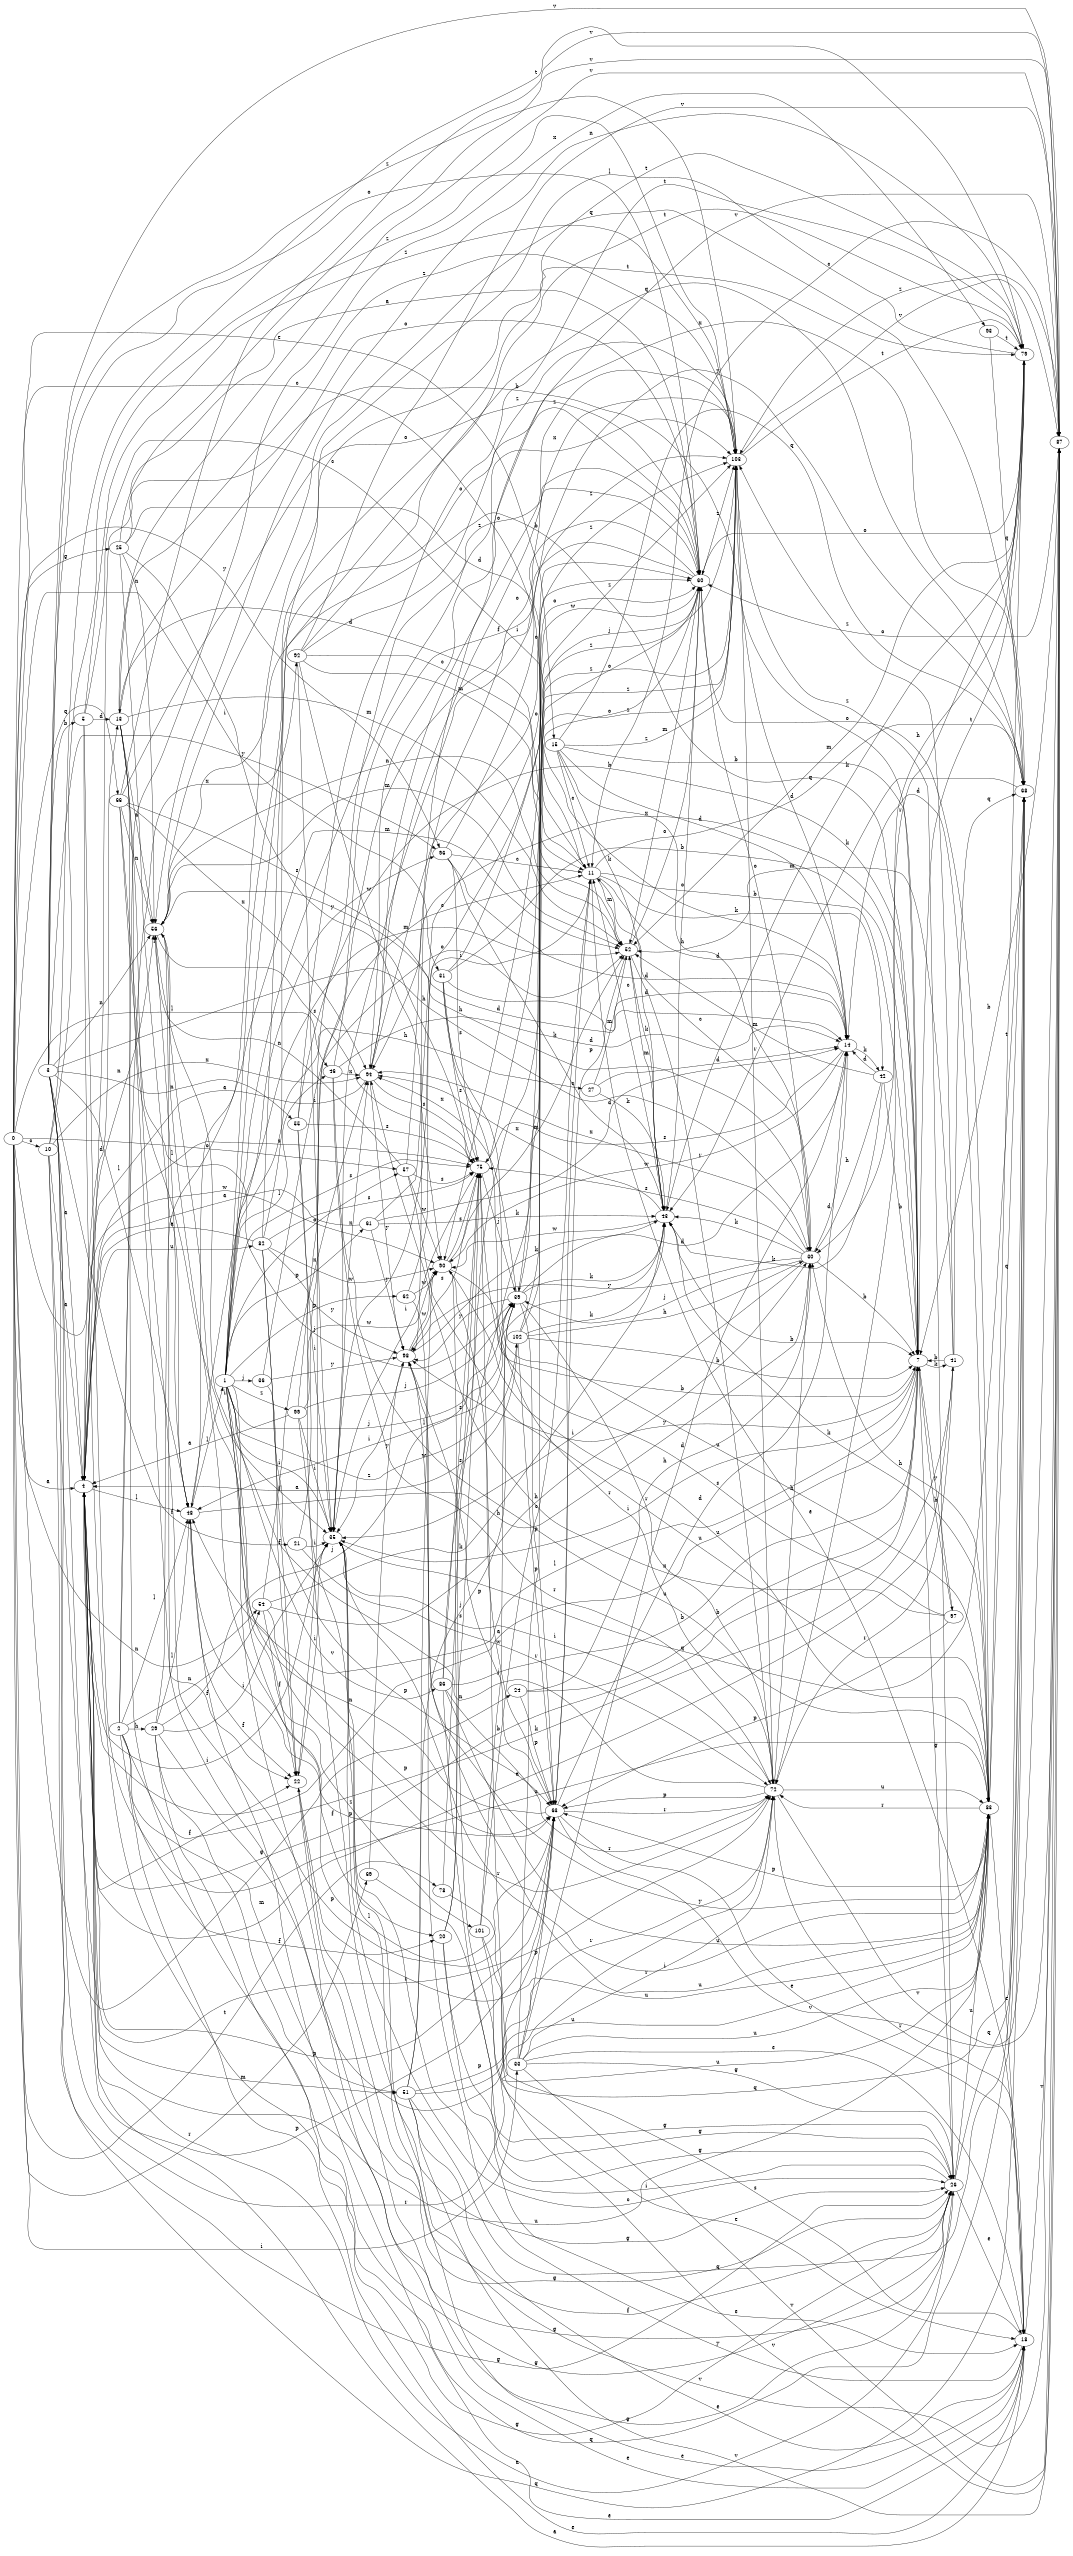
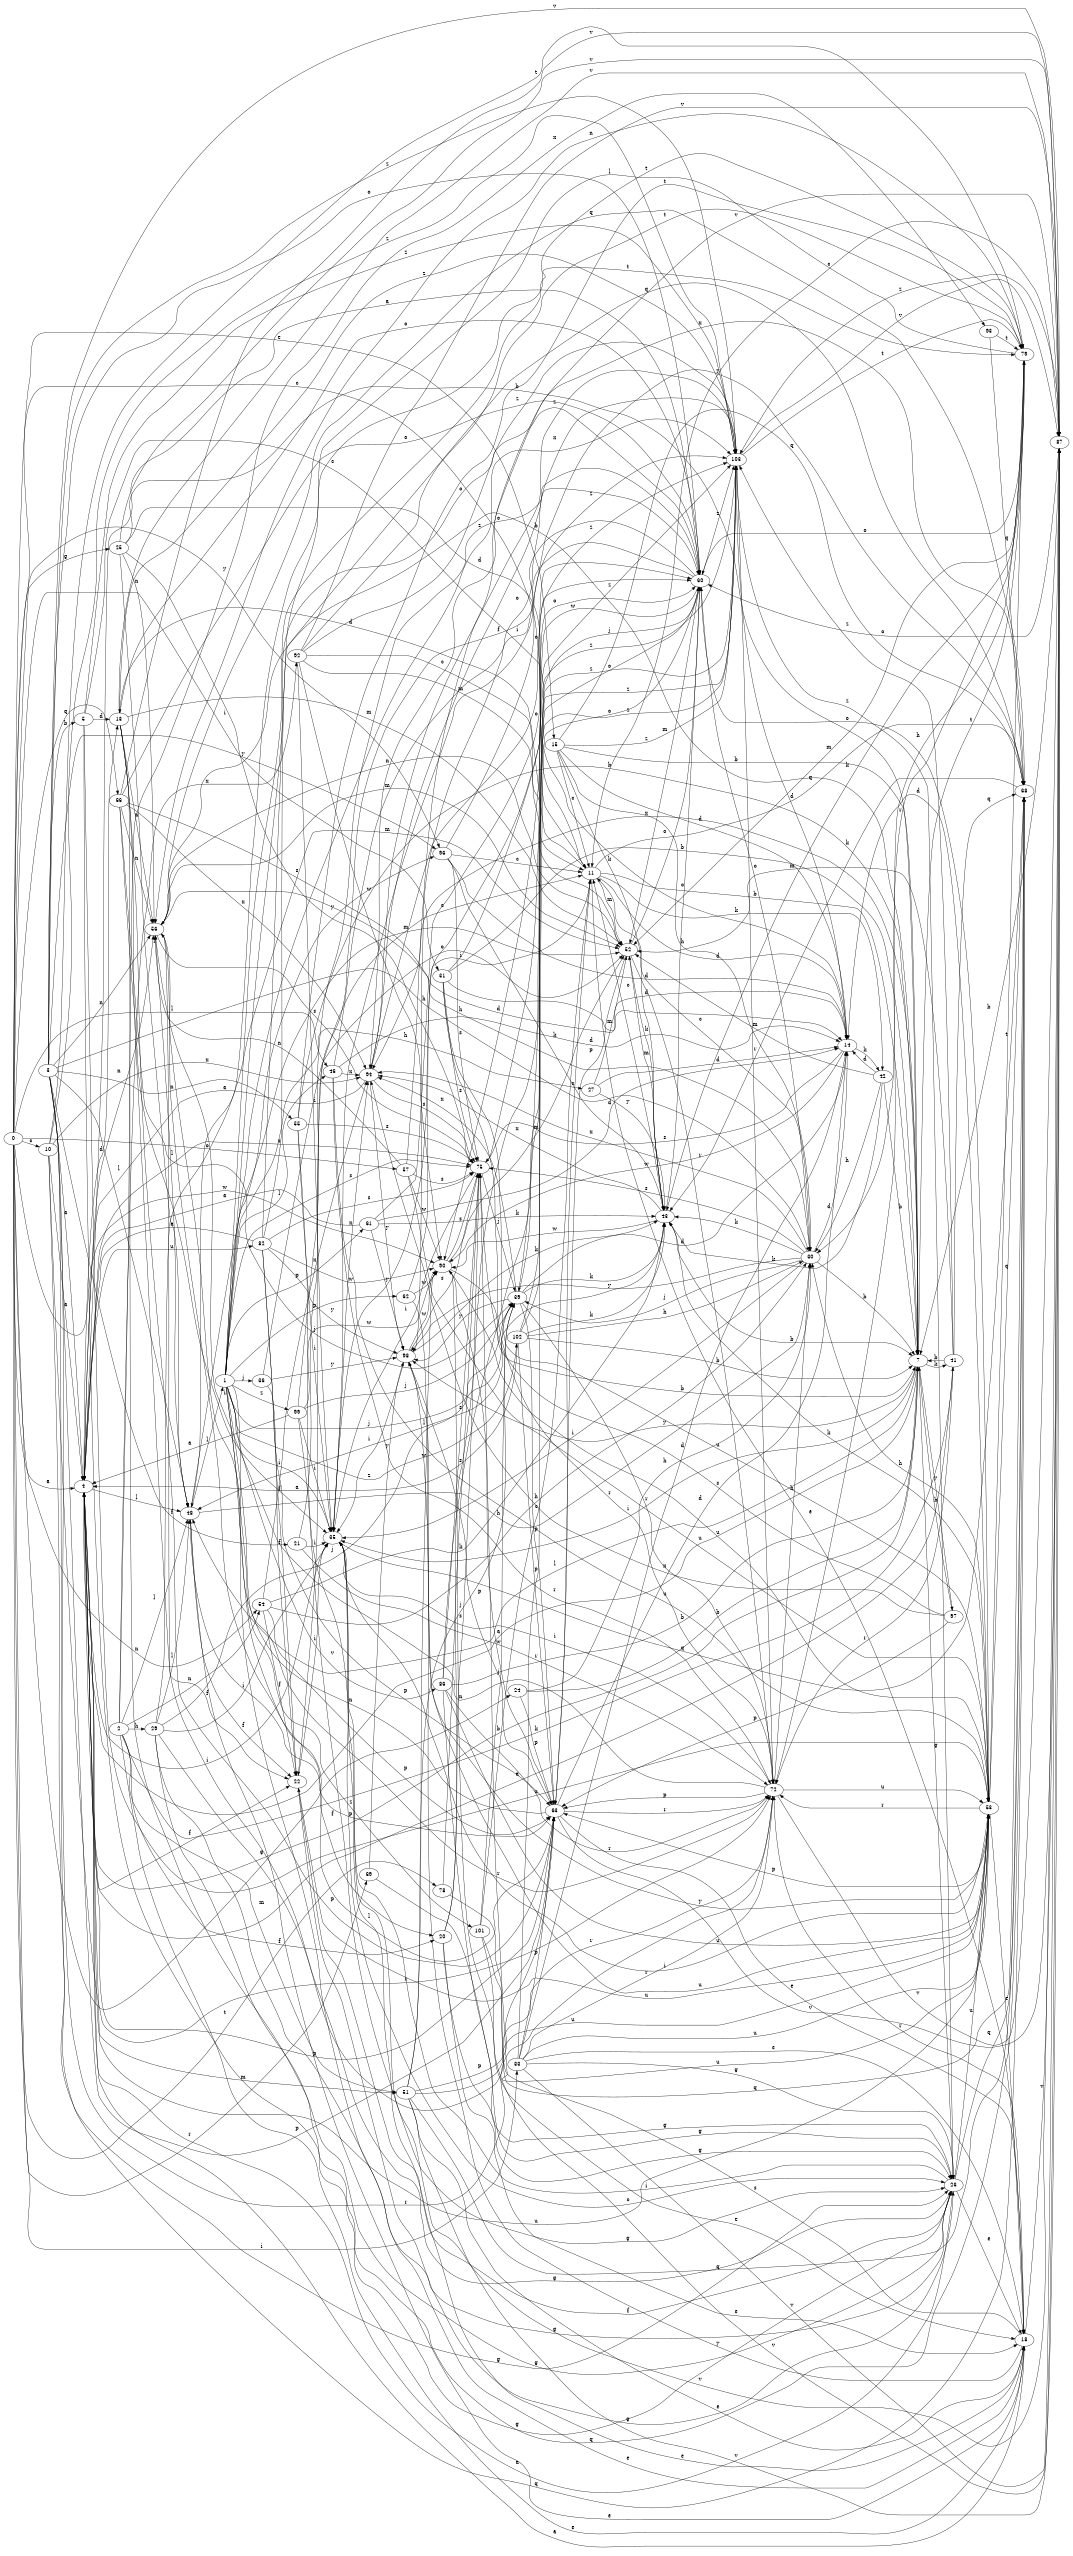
edge "27" -> "43": label "k" -> "y"
edge "1" -> "57": removed, label "o"
node "83": label "83" -> "53"
